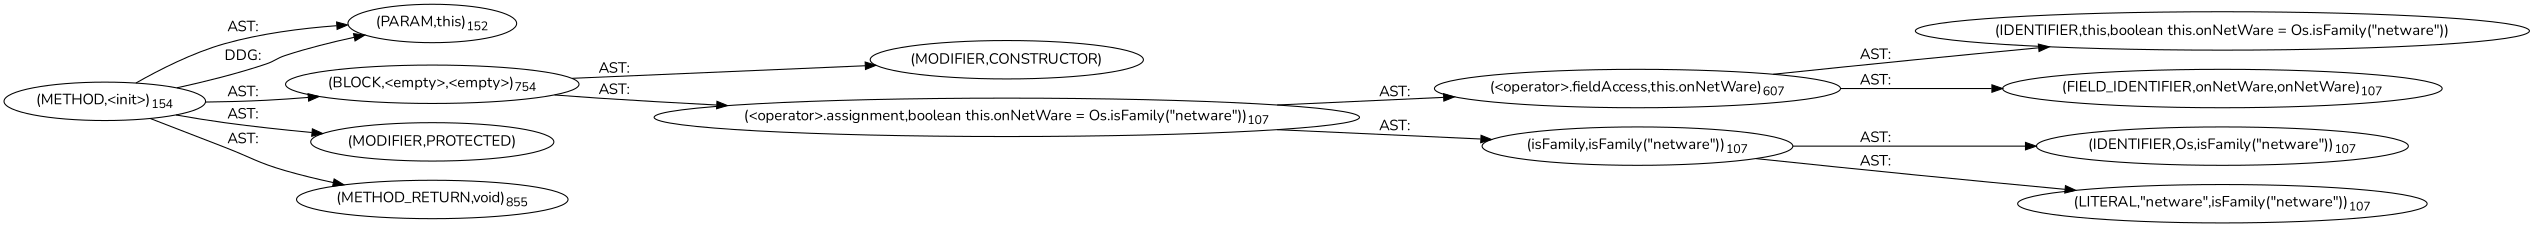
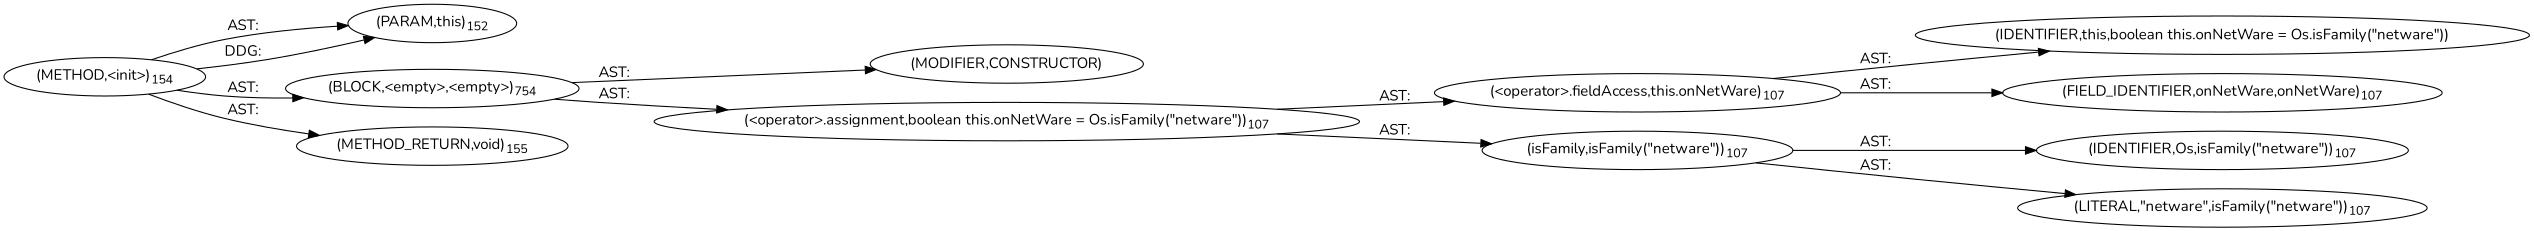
node "(<operator>.fieldAccess,this.onNetWare)": text "607" -> "107"
node "(MODIFIER,PROTECTED)": removed
node "(METHOD_RETURN,void)": text "855" -> "155"
